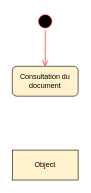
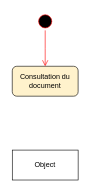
node "Object": fillcolor #fff2cc -> #ffffff
